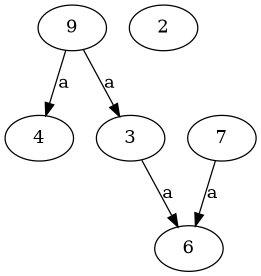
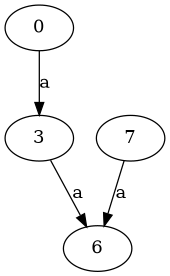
node "9": label "9" -> "0"
node "2": removed
node "4": removed
